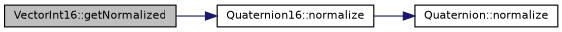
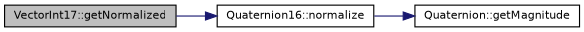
node "VectorInt16::getNormalized": label "VectorInt16::getNormalized" -> "VectorInt17::getNormalized"
node "Quaternion::normalize": label "Quaternion::normalize" -> "Quaternion::getMagnitude"
